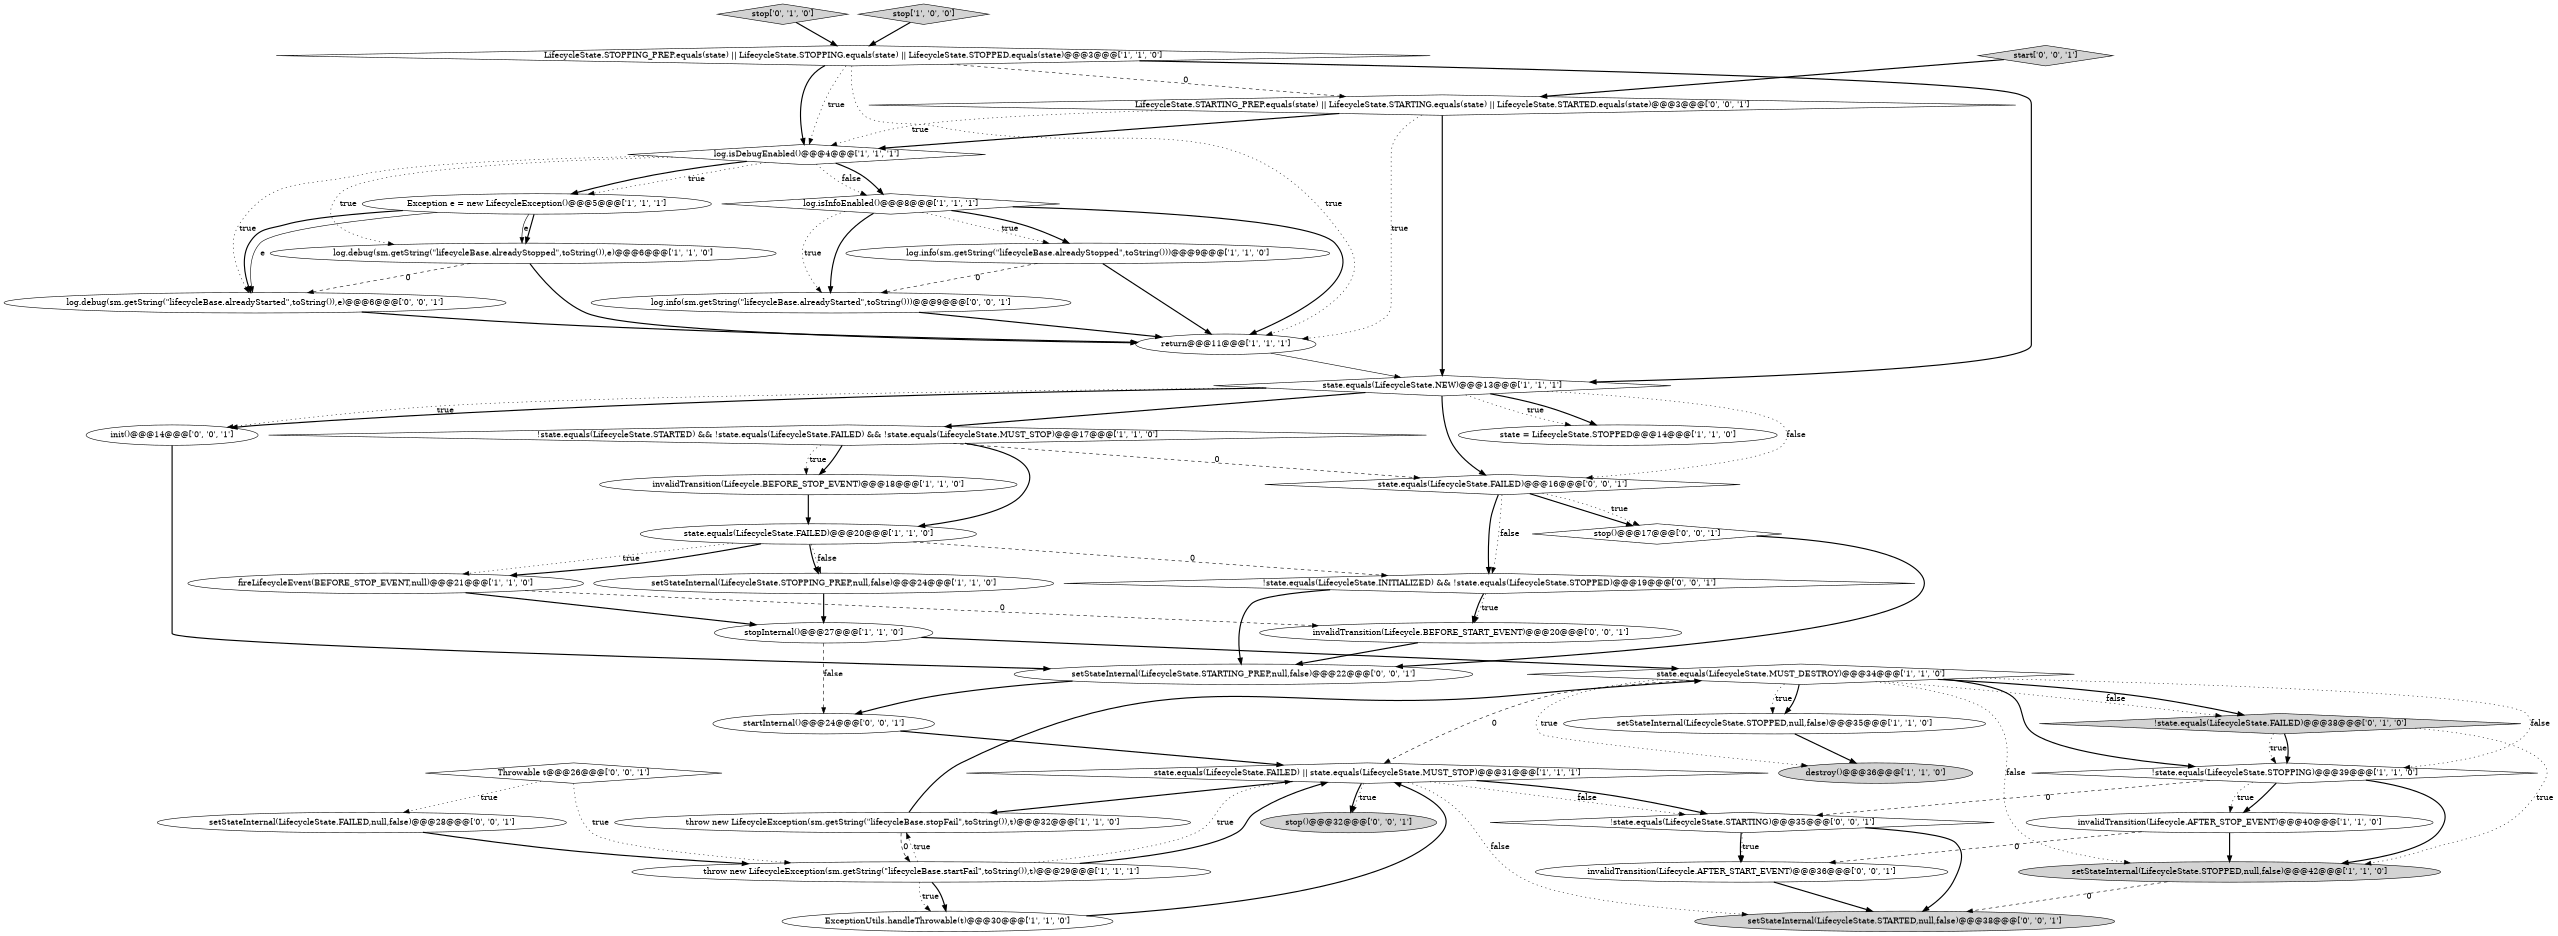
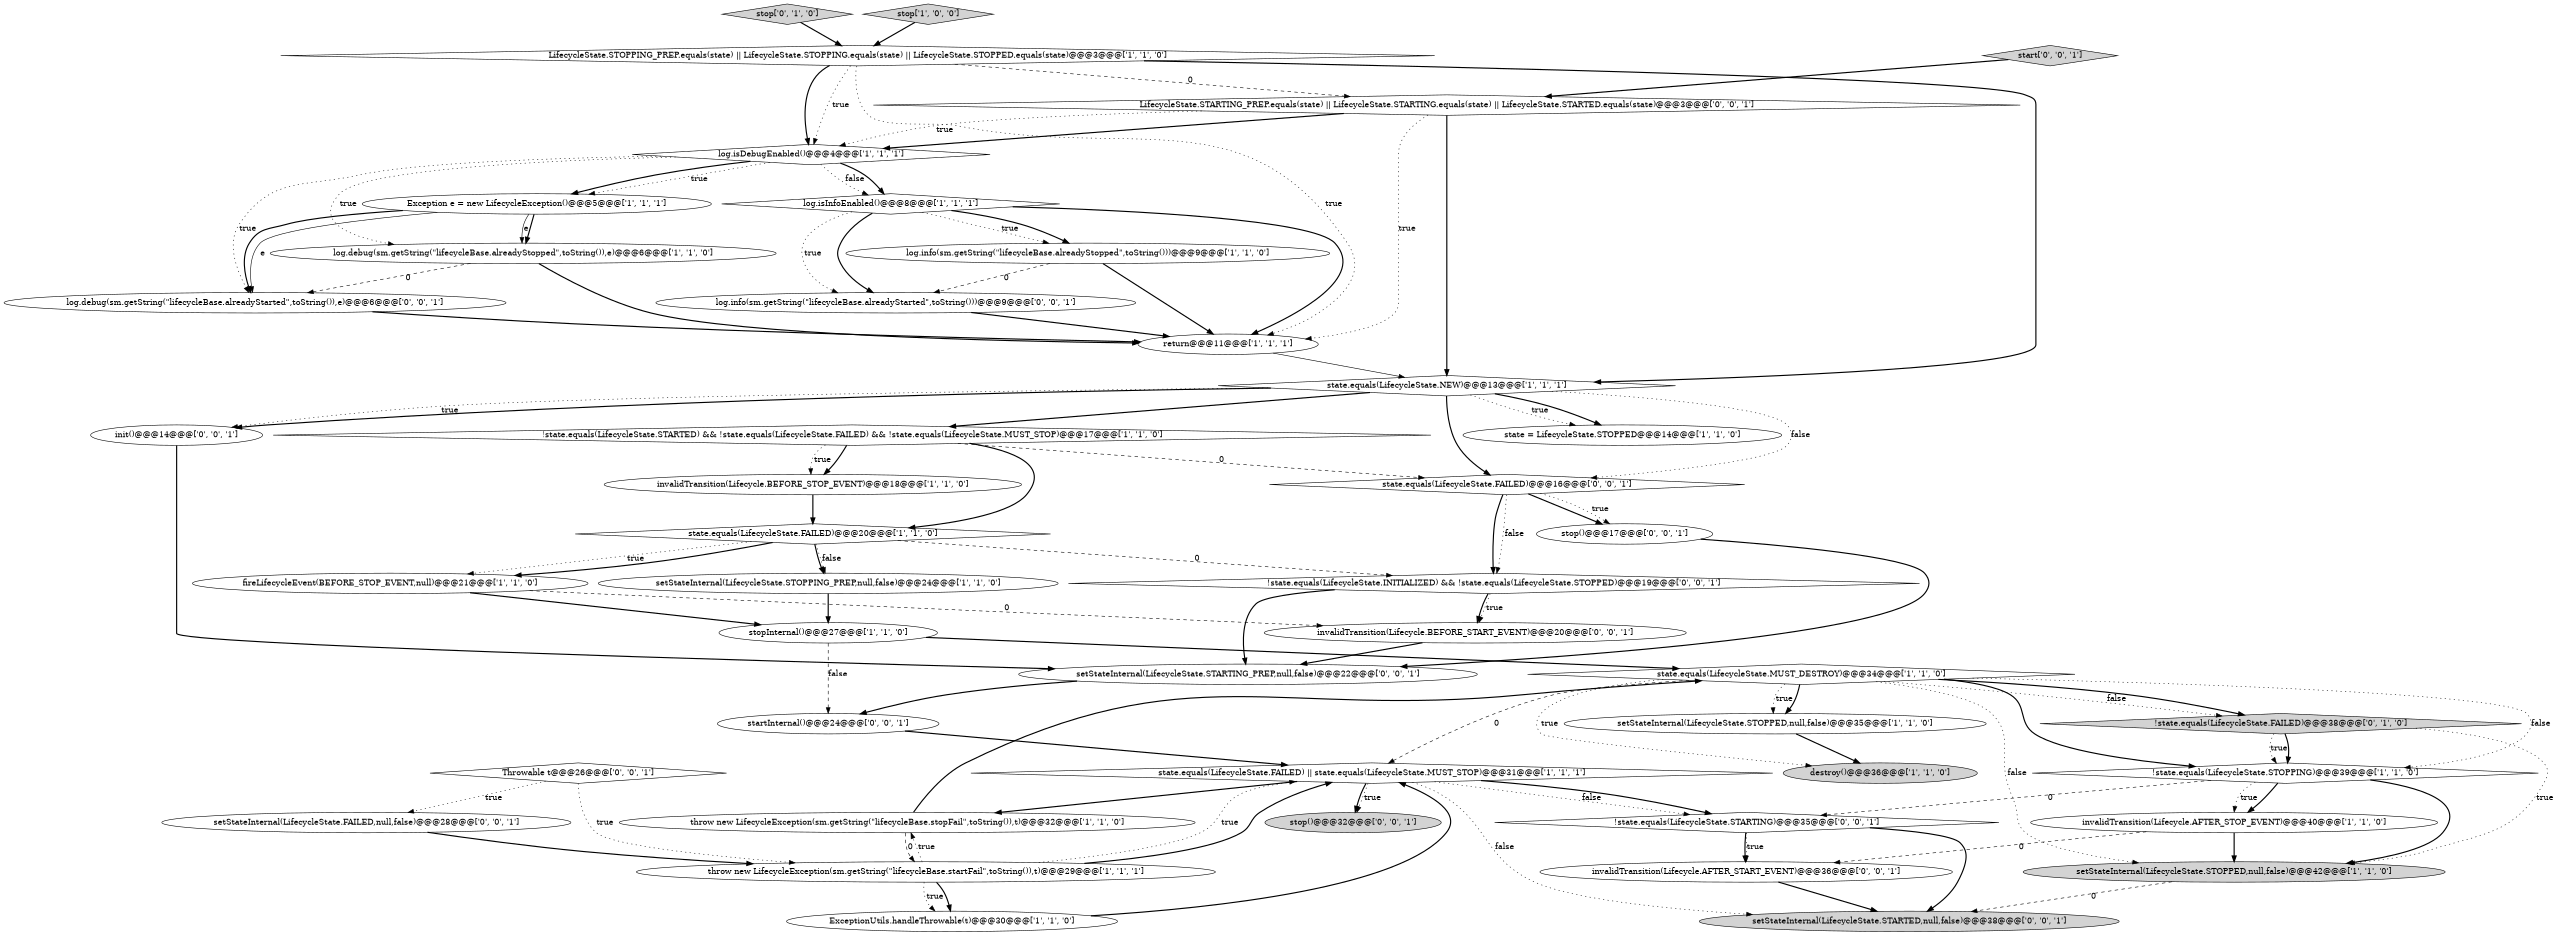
node "state.equals(LifecycleState.FAILED)@@@20@@@['1', '1', '0']": shape ellipse -> diamond
node "stop()@@@17@@@['0', '0', '1']": shape diamond -> ellipse
